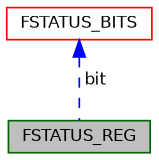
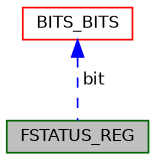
node "FSTATUS_BITS": label "FSTATUS_BITS" -> "BITS_BITS"
